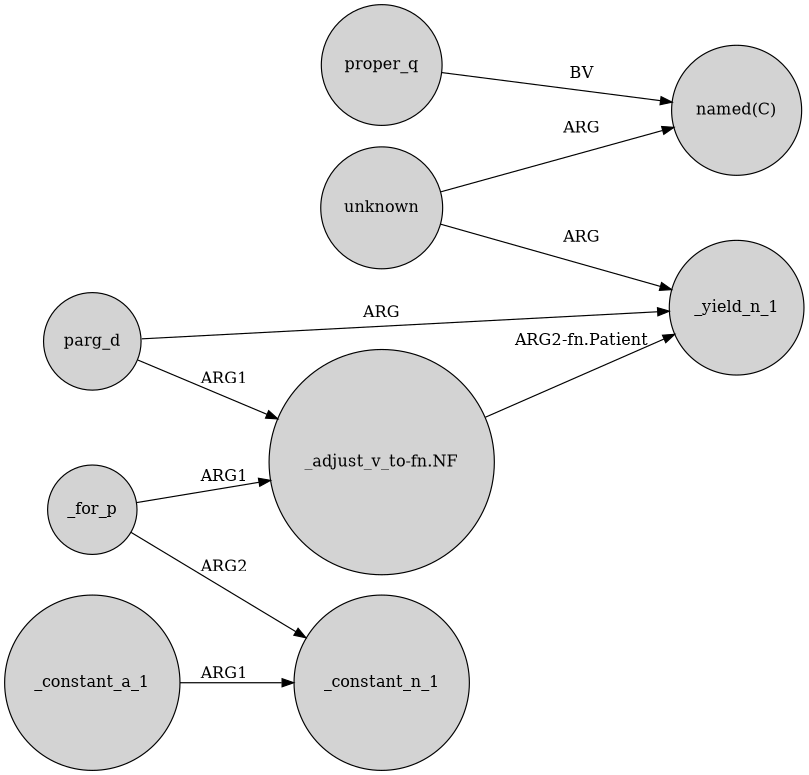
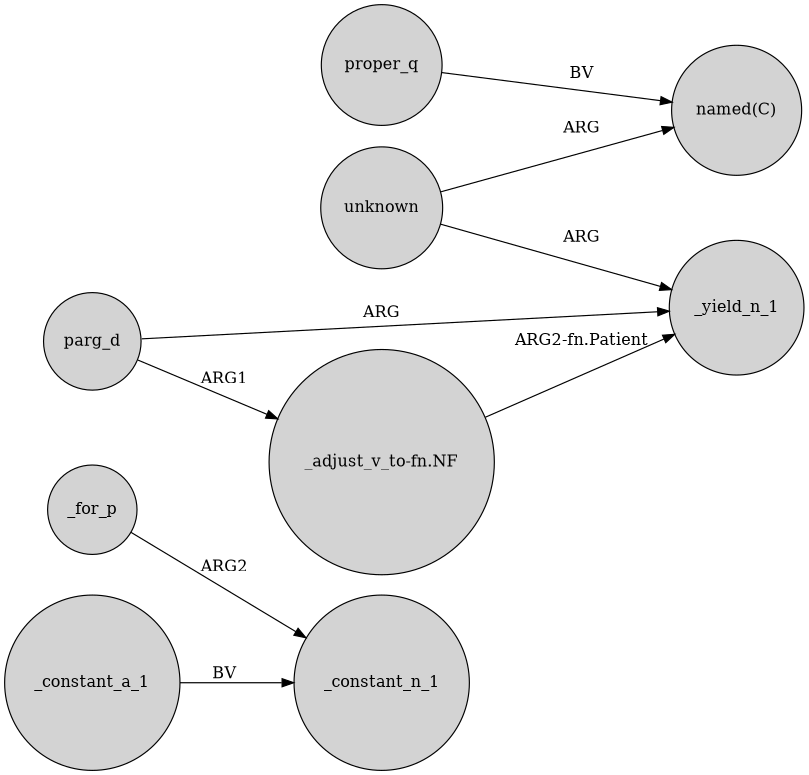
edge "_for_p" -> "_adjust_v_to-fn.NF": removed, label "ARG1"
edge "_constant_a_1" -> "_constant_n_1": label "ARG1" -> "BV"
